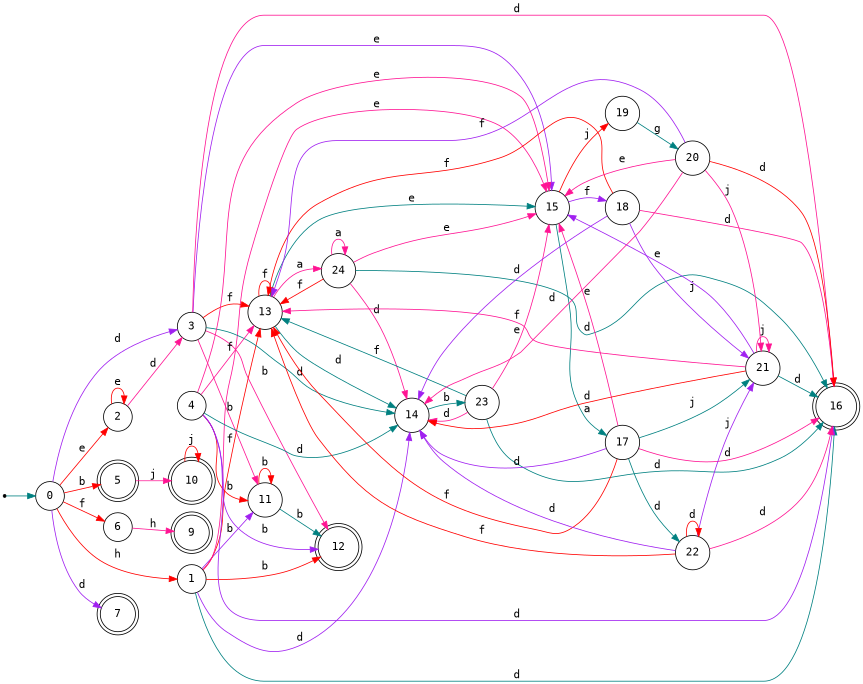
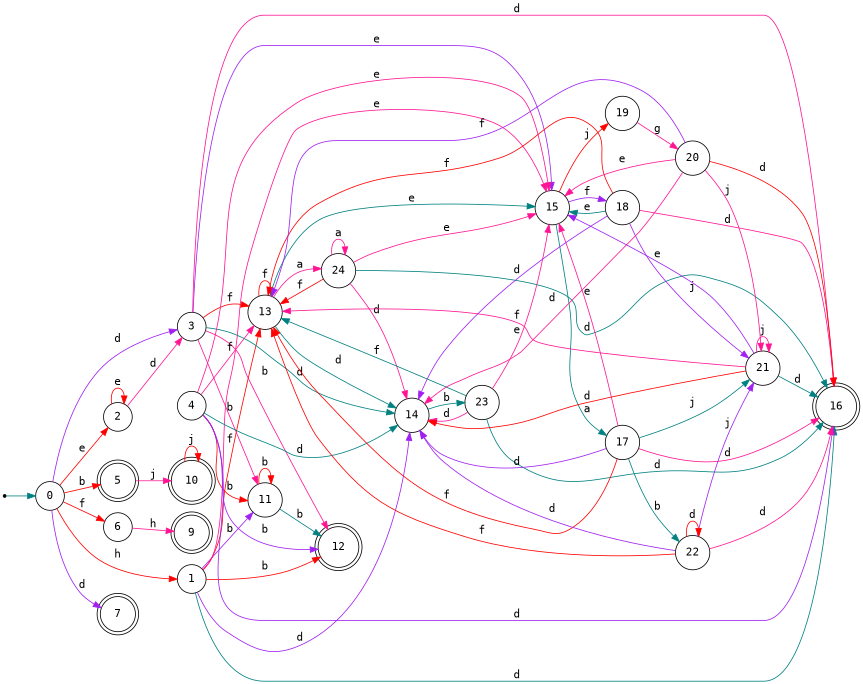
edge "19" -> "20": color teal -> deeppink
edge "18" -> "15": added, label "e"
edge "17" -> "22": label "d" -> "b"
